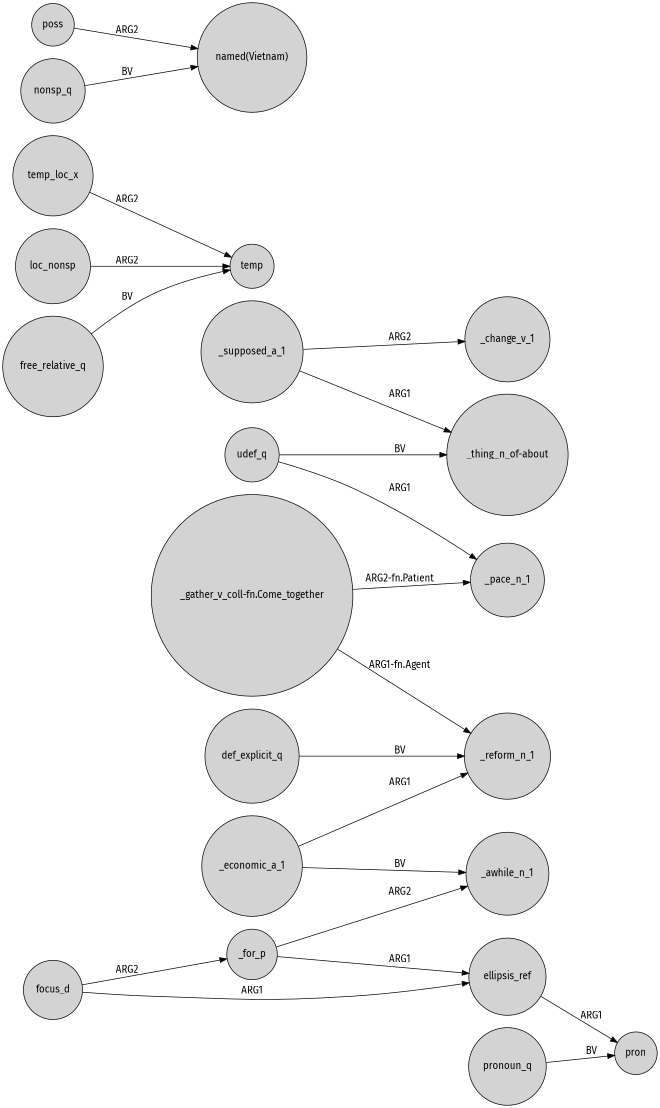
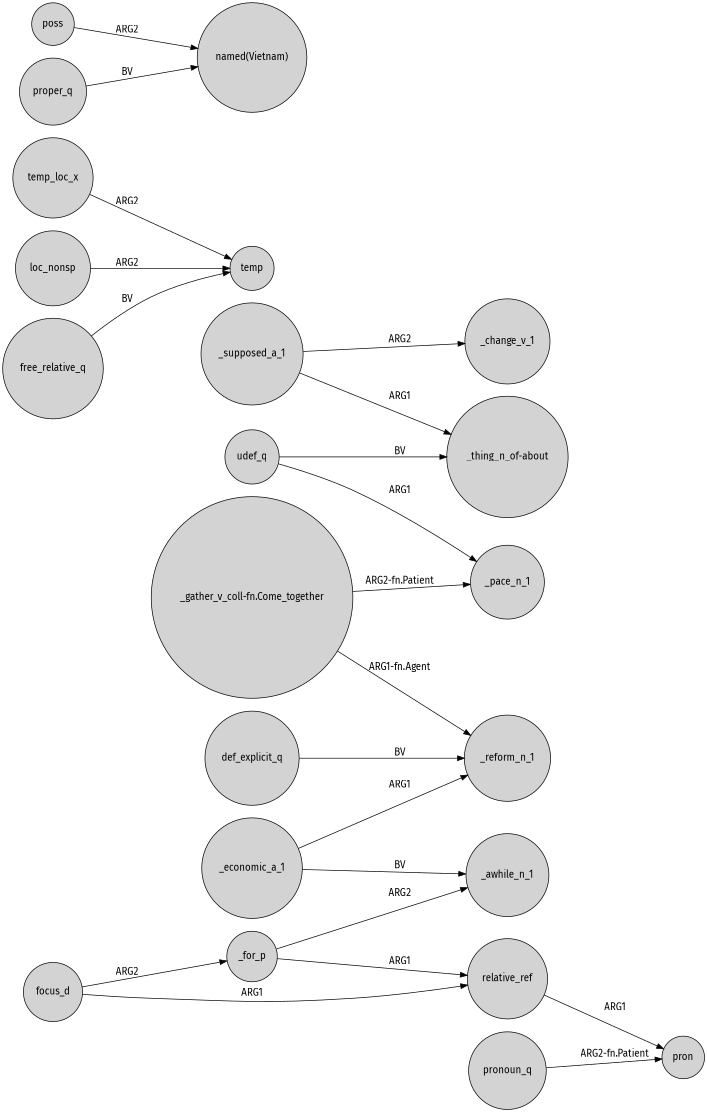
node "nonsp_q": label "nonsp_q" -> "proper_q"
node "ellipsis_ref": label "ellipsis_ref" -> "relative_ref"
edge "pronoun_q" -> "pron": label "BV" -> "ARG2-fn.Patient"
